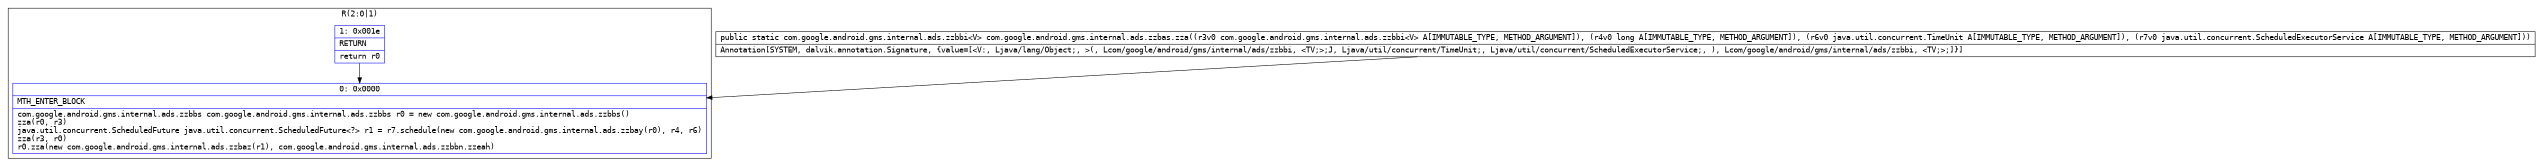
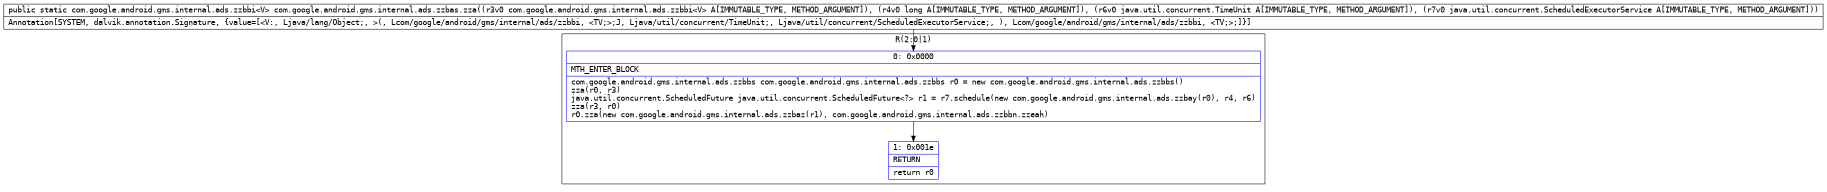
edge "1: 0x001e" -> "0: 0x0000": reversed
